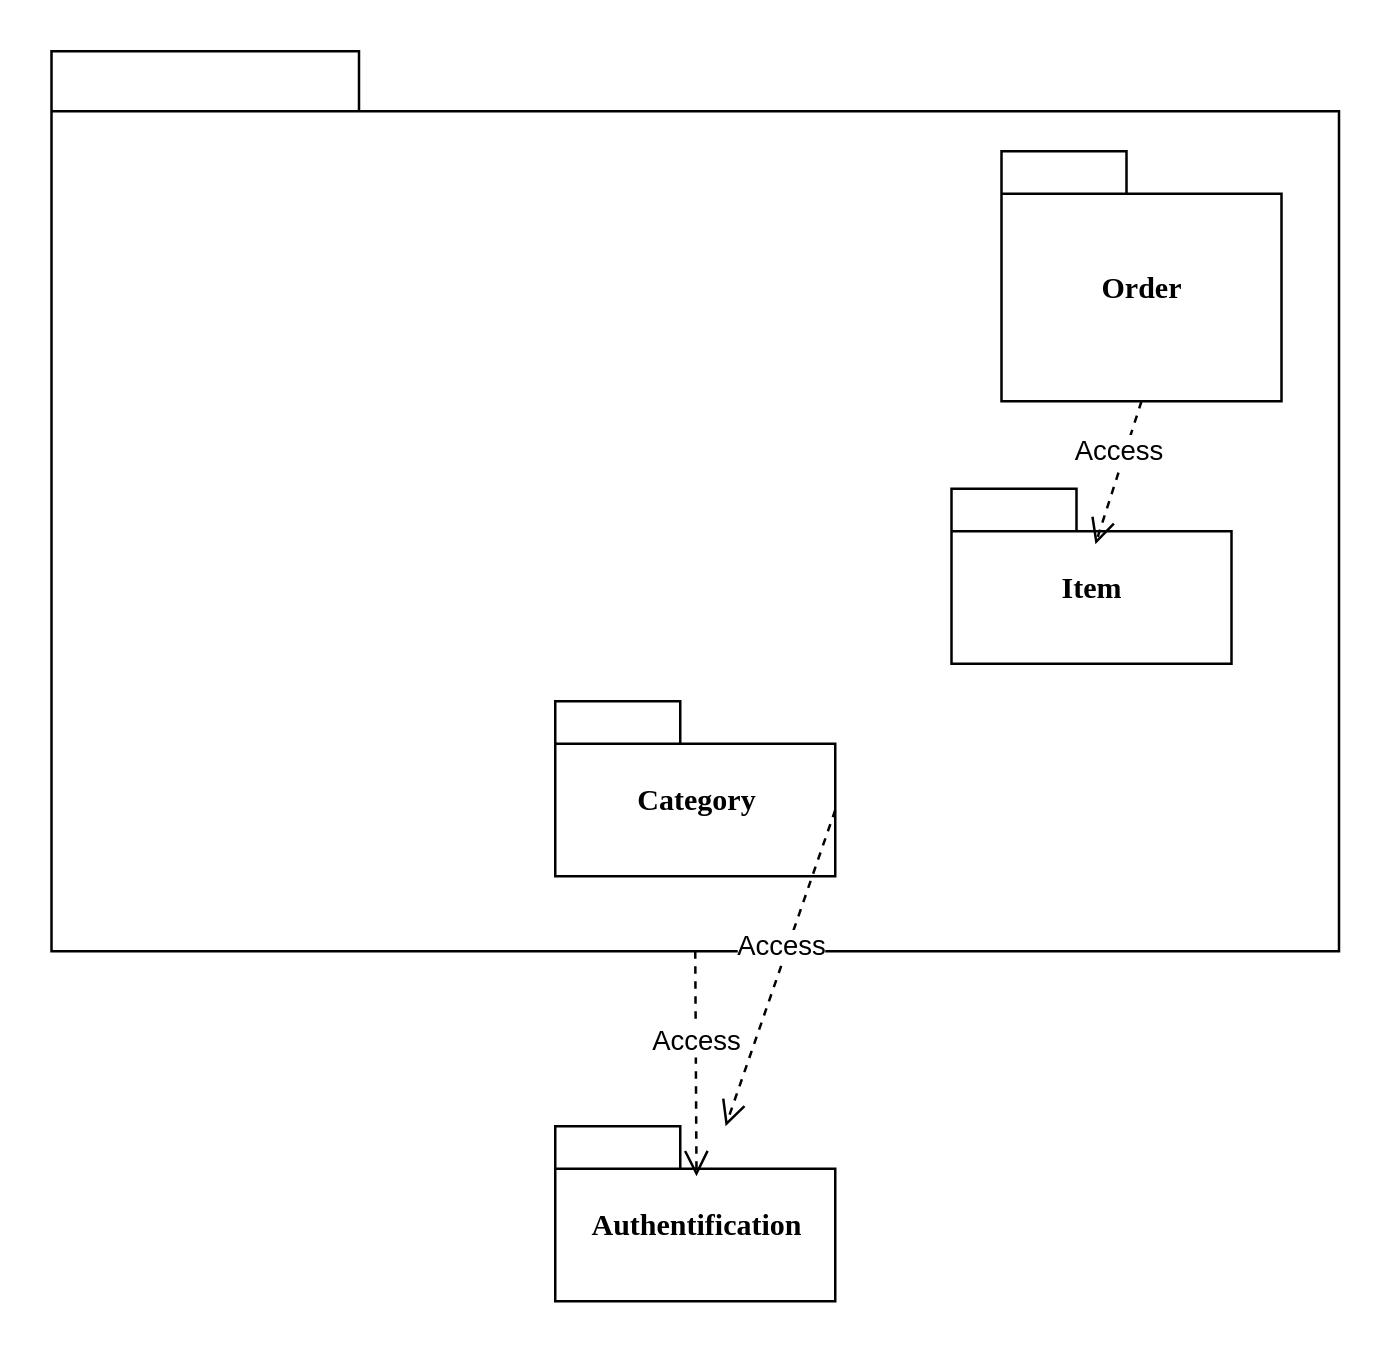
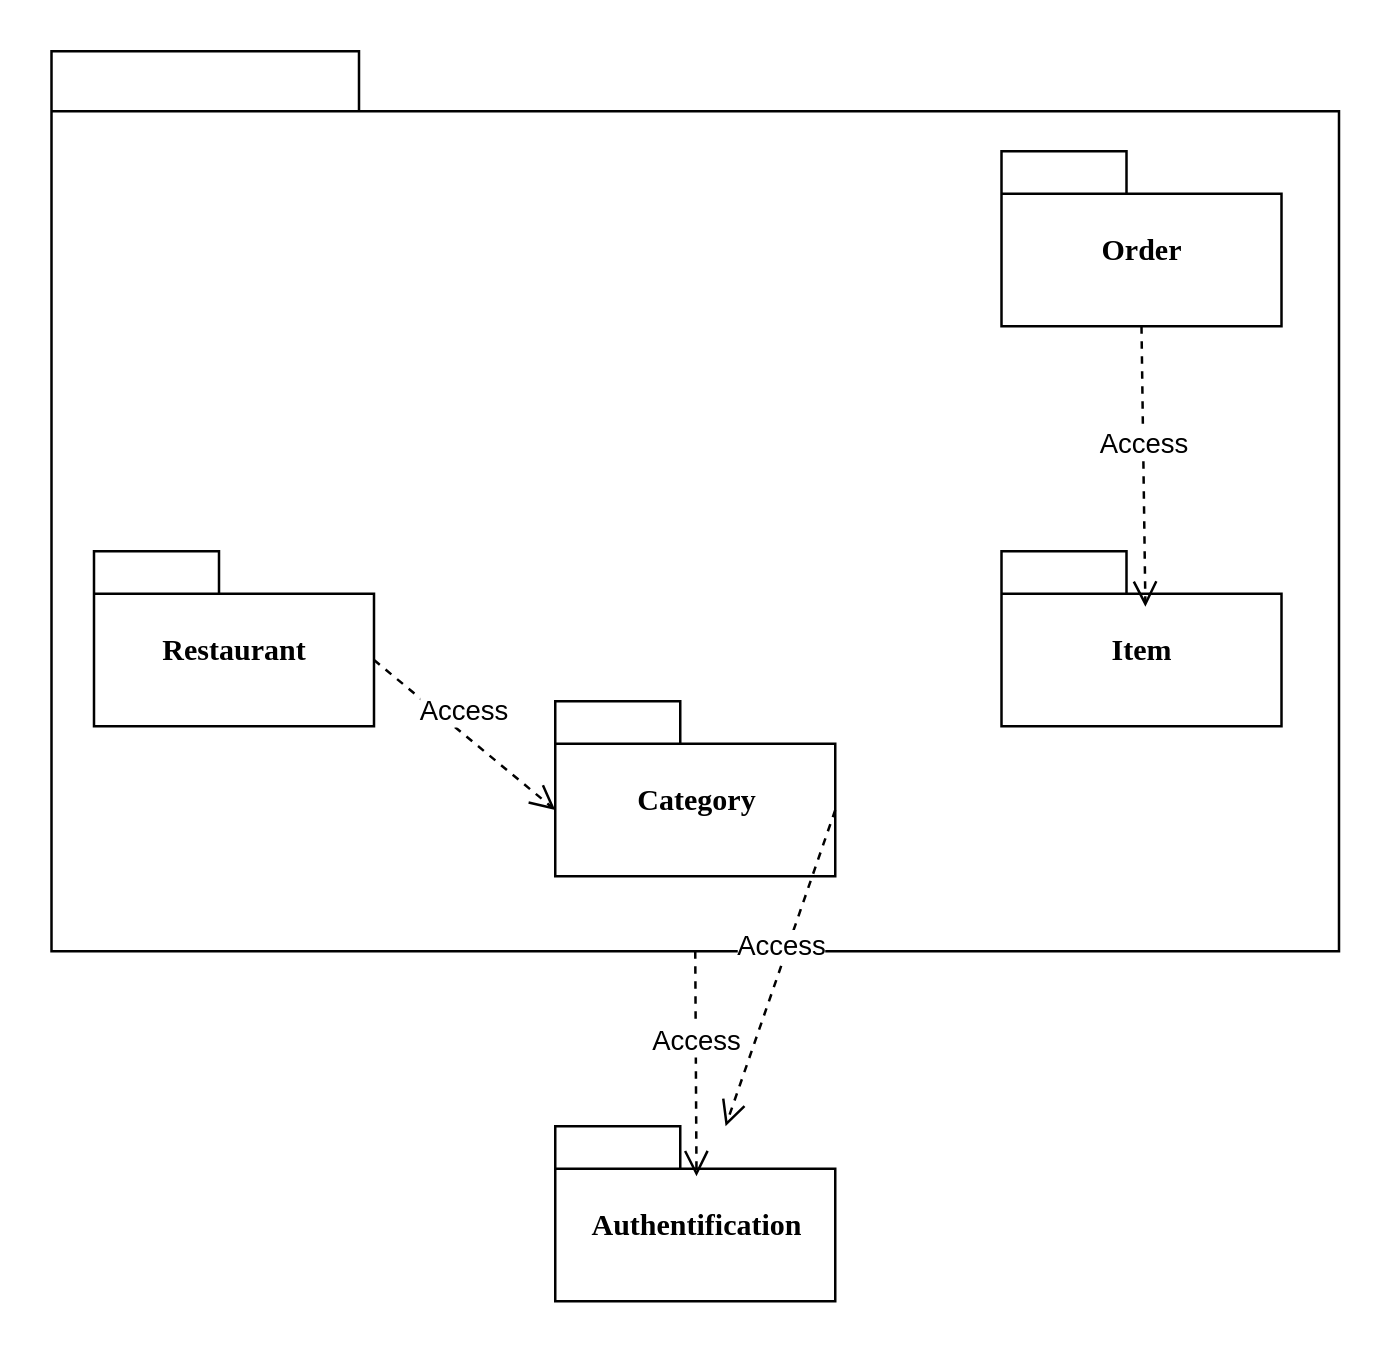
node "Order": size 280x250 -> 280x175
node "Item": moved (1091, 576) -> (1141, 639)
node "Restaurant": added
edge "Restaurant" -> "Category": added, label "Access"
